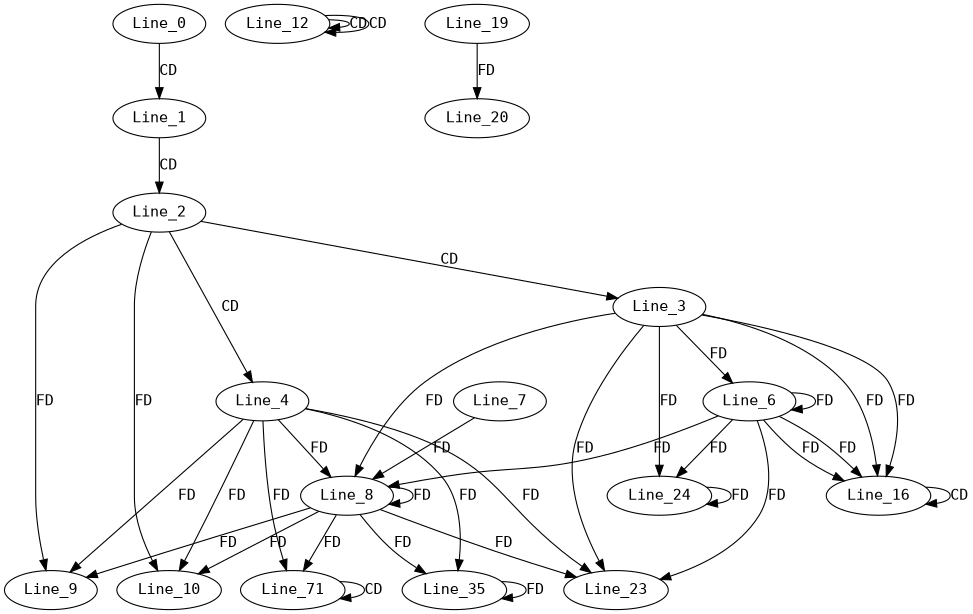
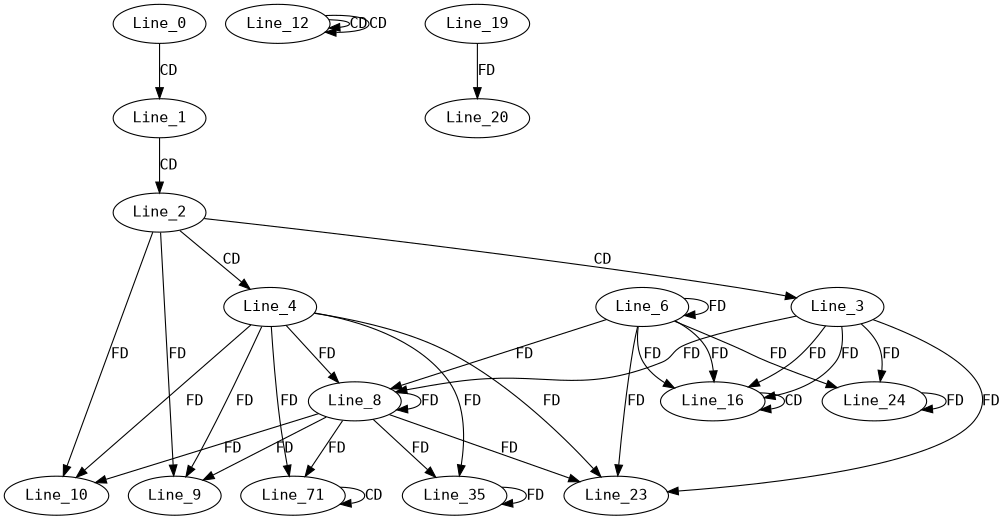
edge "Line_3" -> "Line_6": removed, label "FD"
node "Line_7": removed
